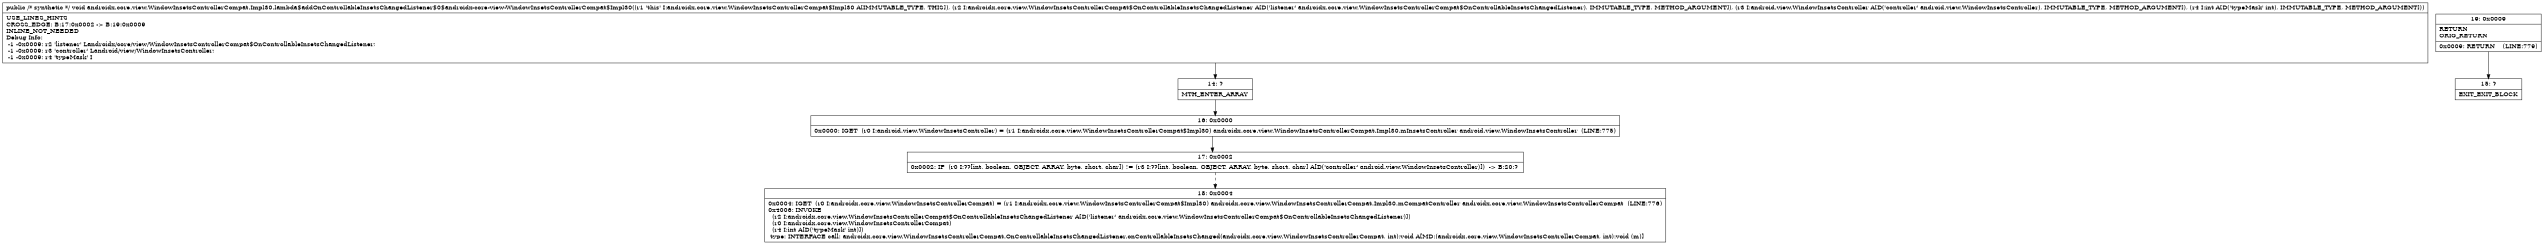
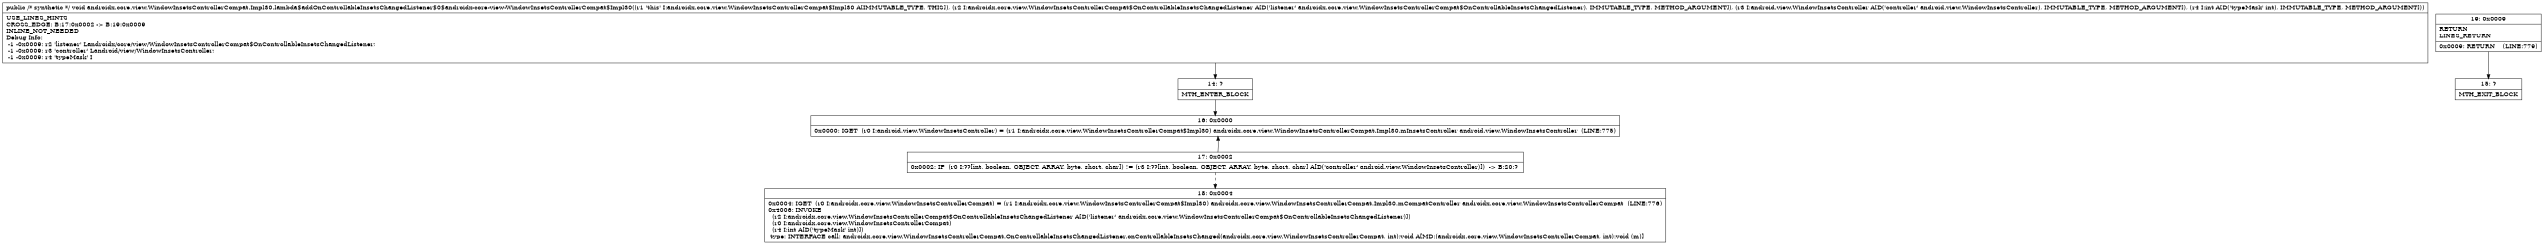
node "19: 0x0009": text "ORIG_RETURN" -> "LINES_RETURN"
node "14: ?": text "MTH_ENTER_ARRAY" -> "MTH_ENTER_BLOCK"
node "15: ?": text "EXIT_EXIT_BLOCK" -> "MTH_EXIT_BLOCK"
edge "16: 0x0000" -> "17: 0x0002": reversed
